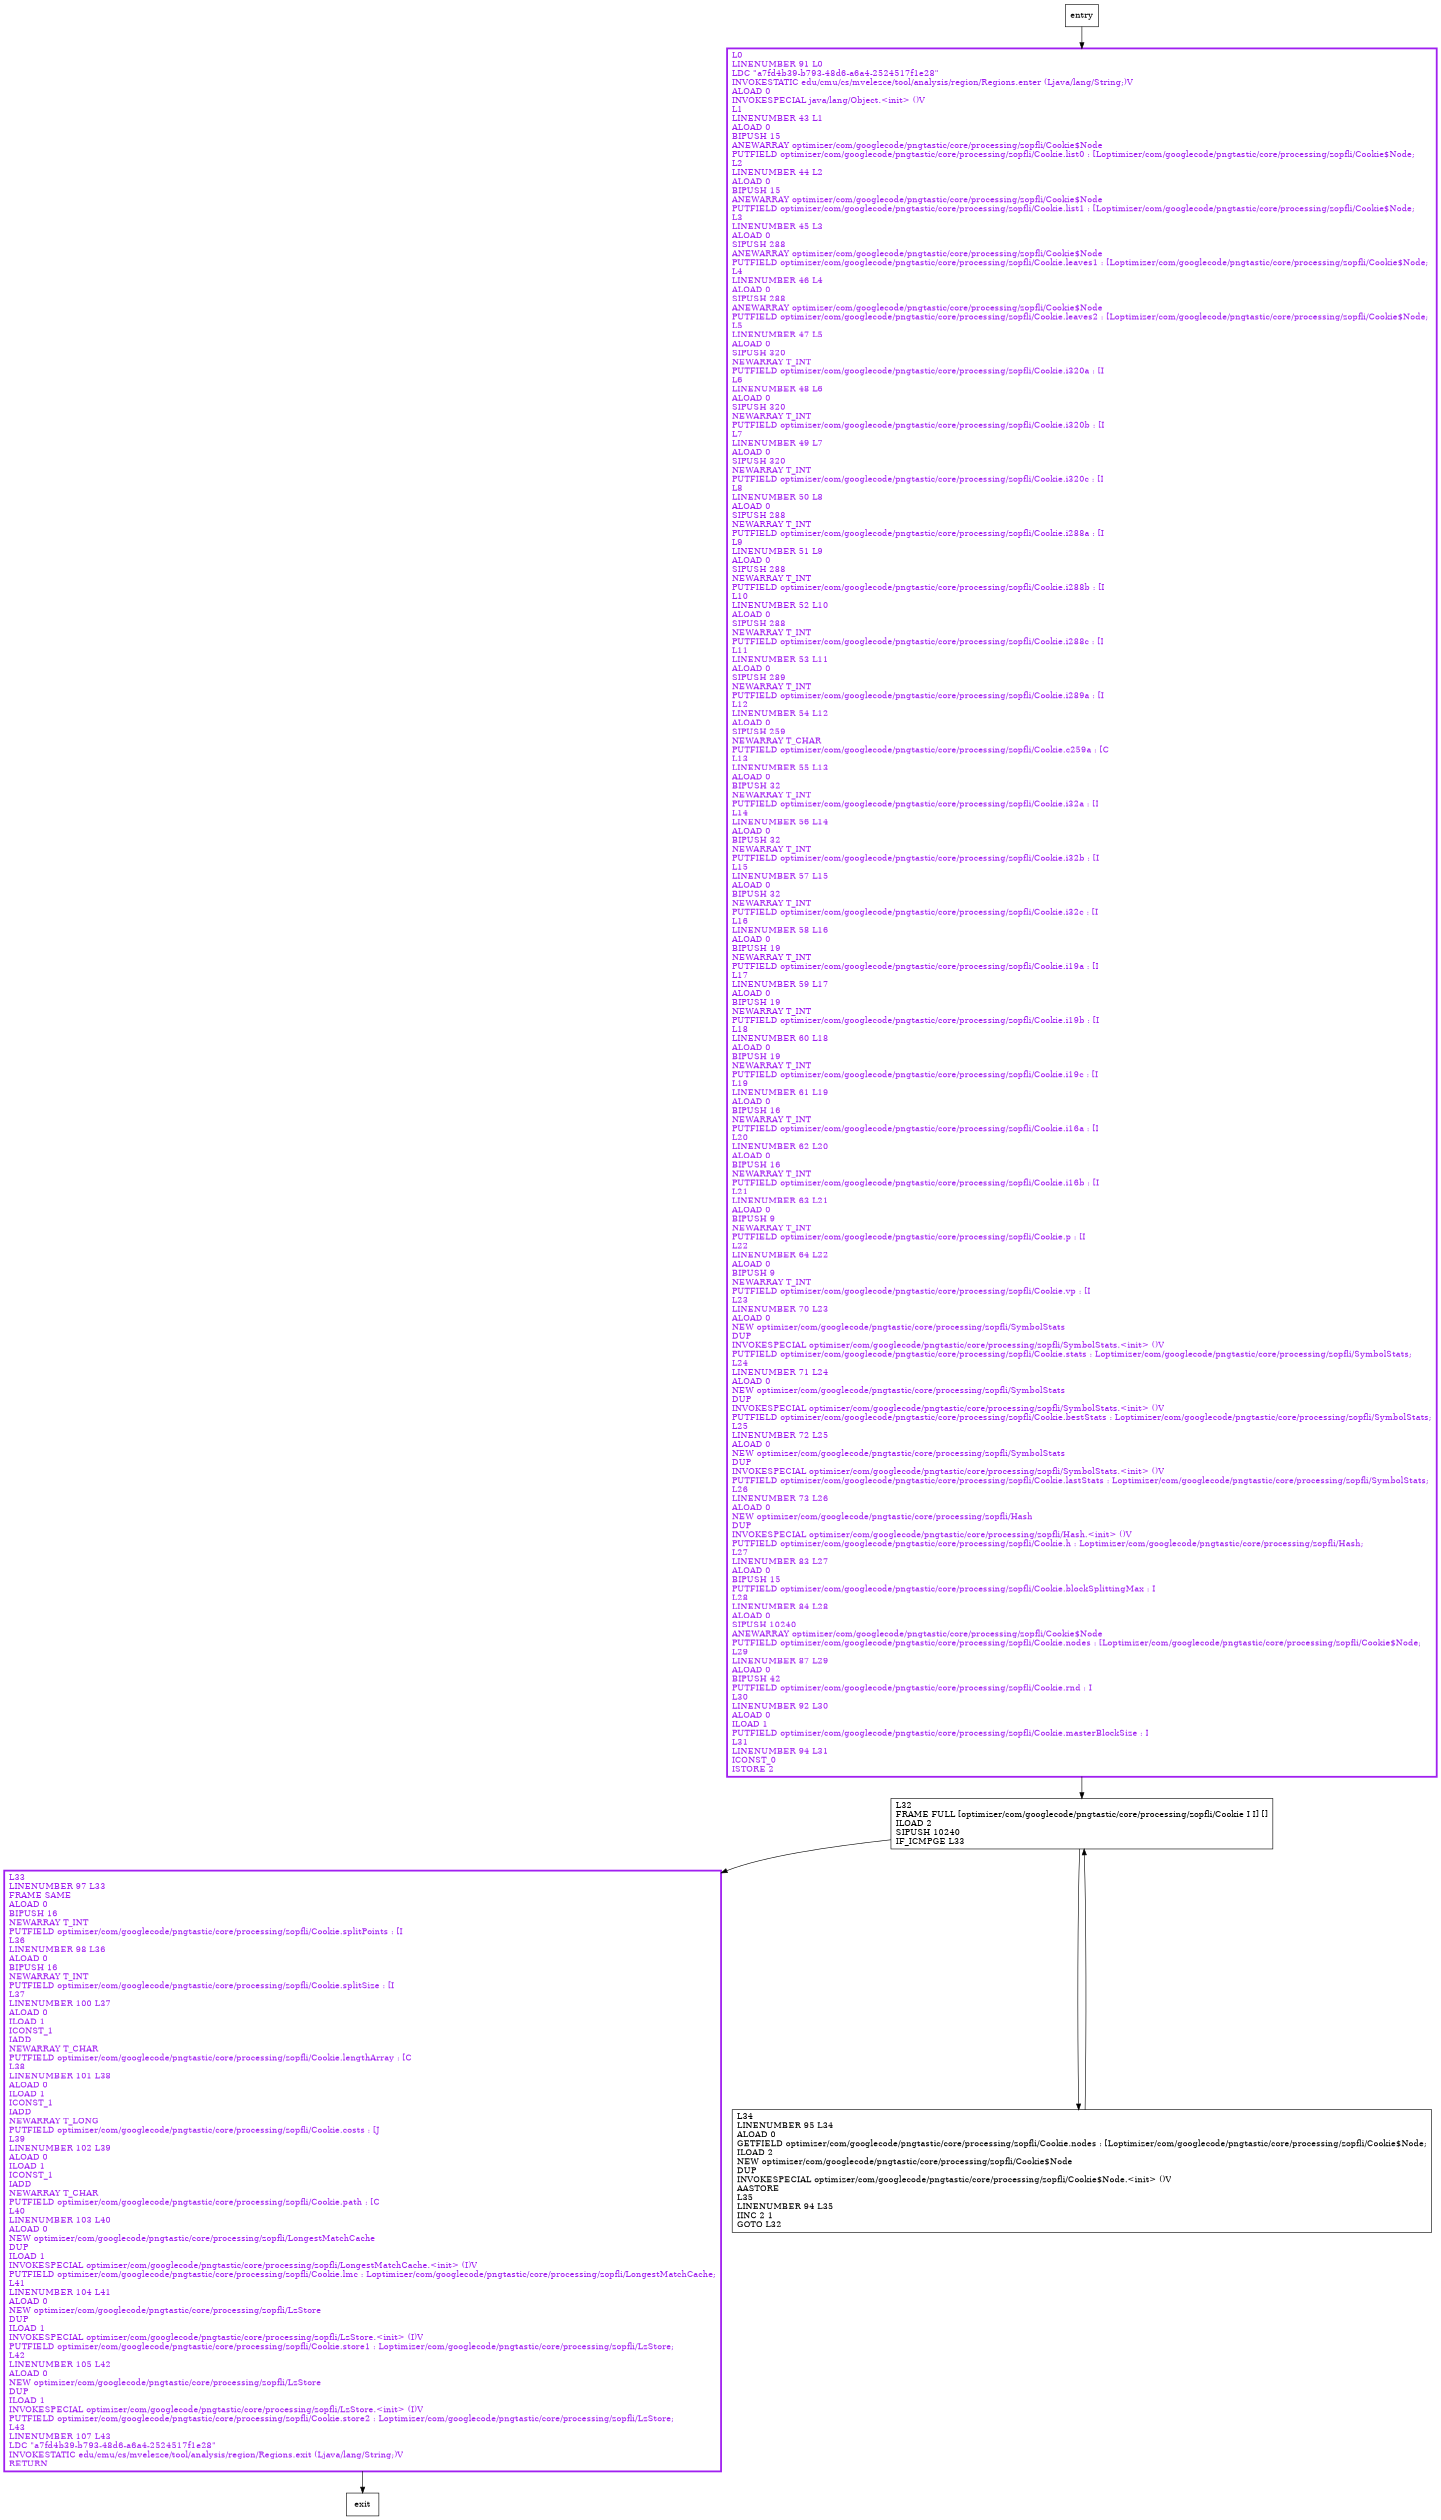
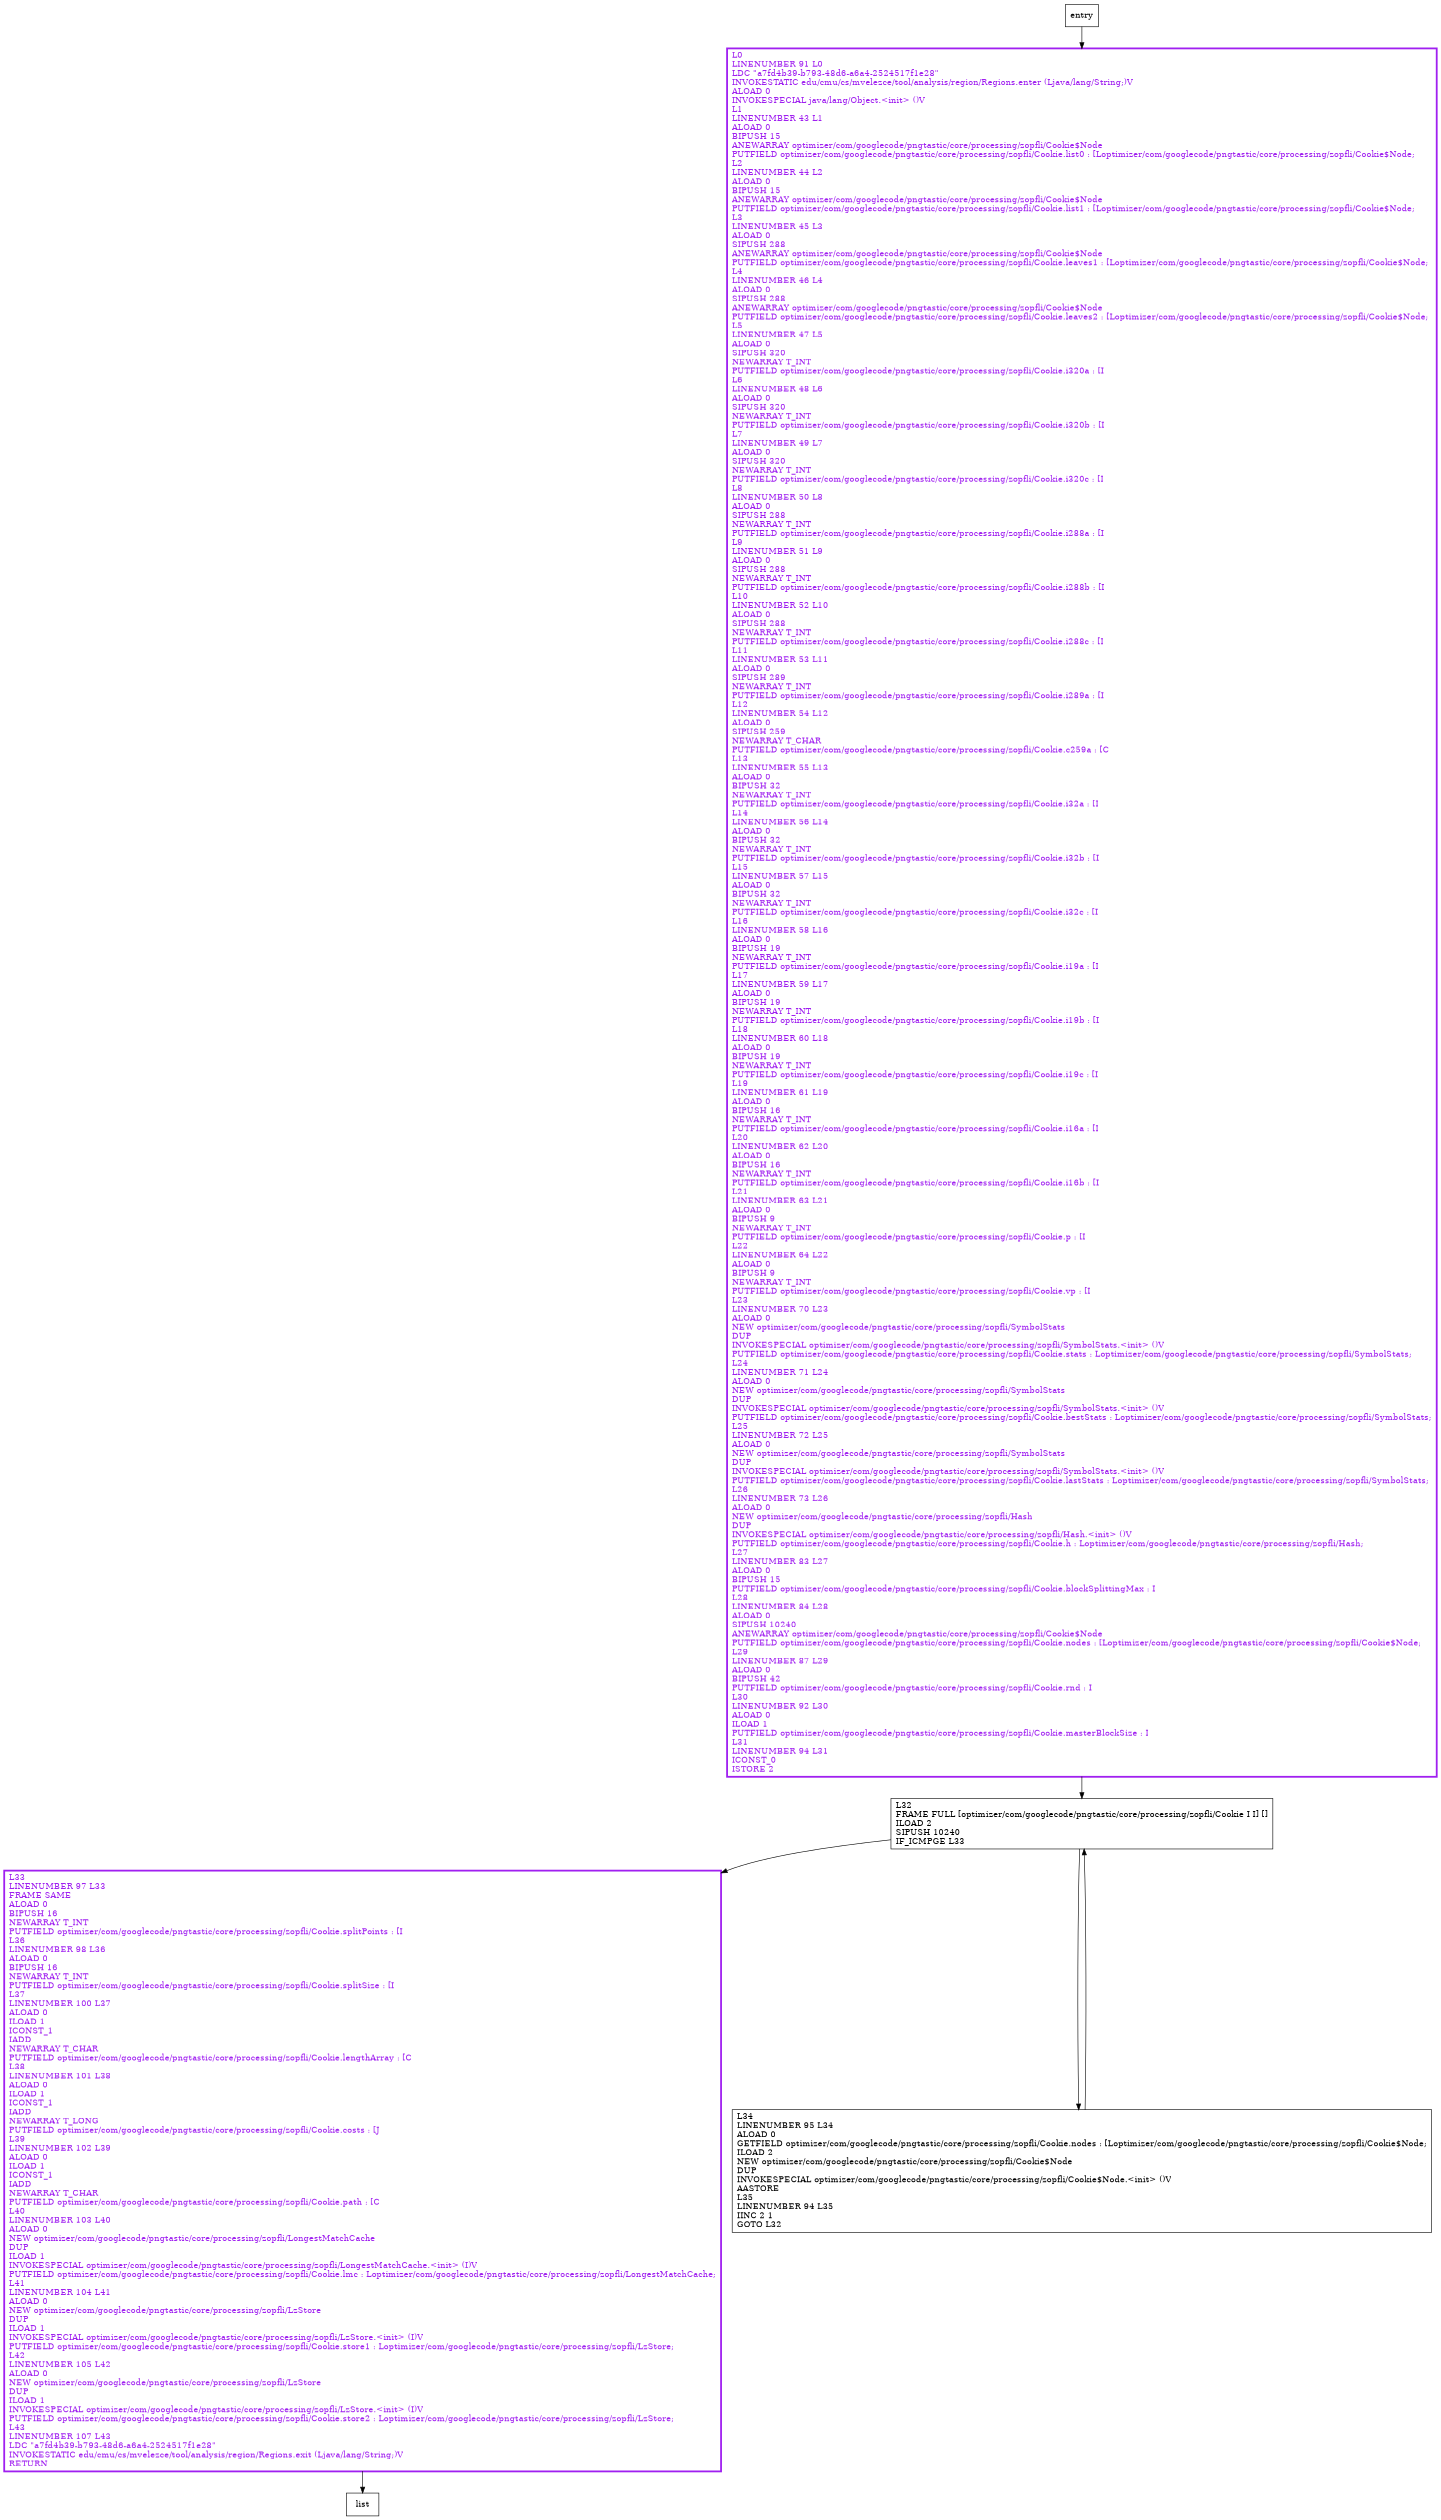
node "exit": label "exit" -> "list"
